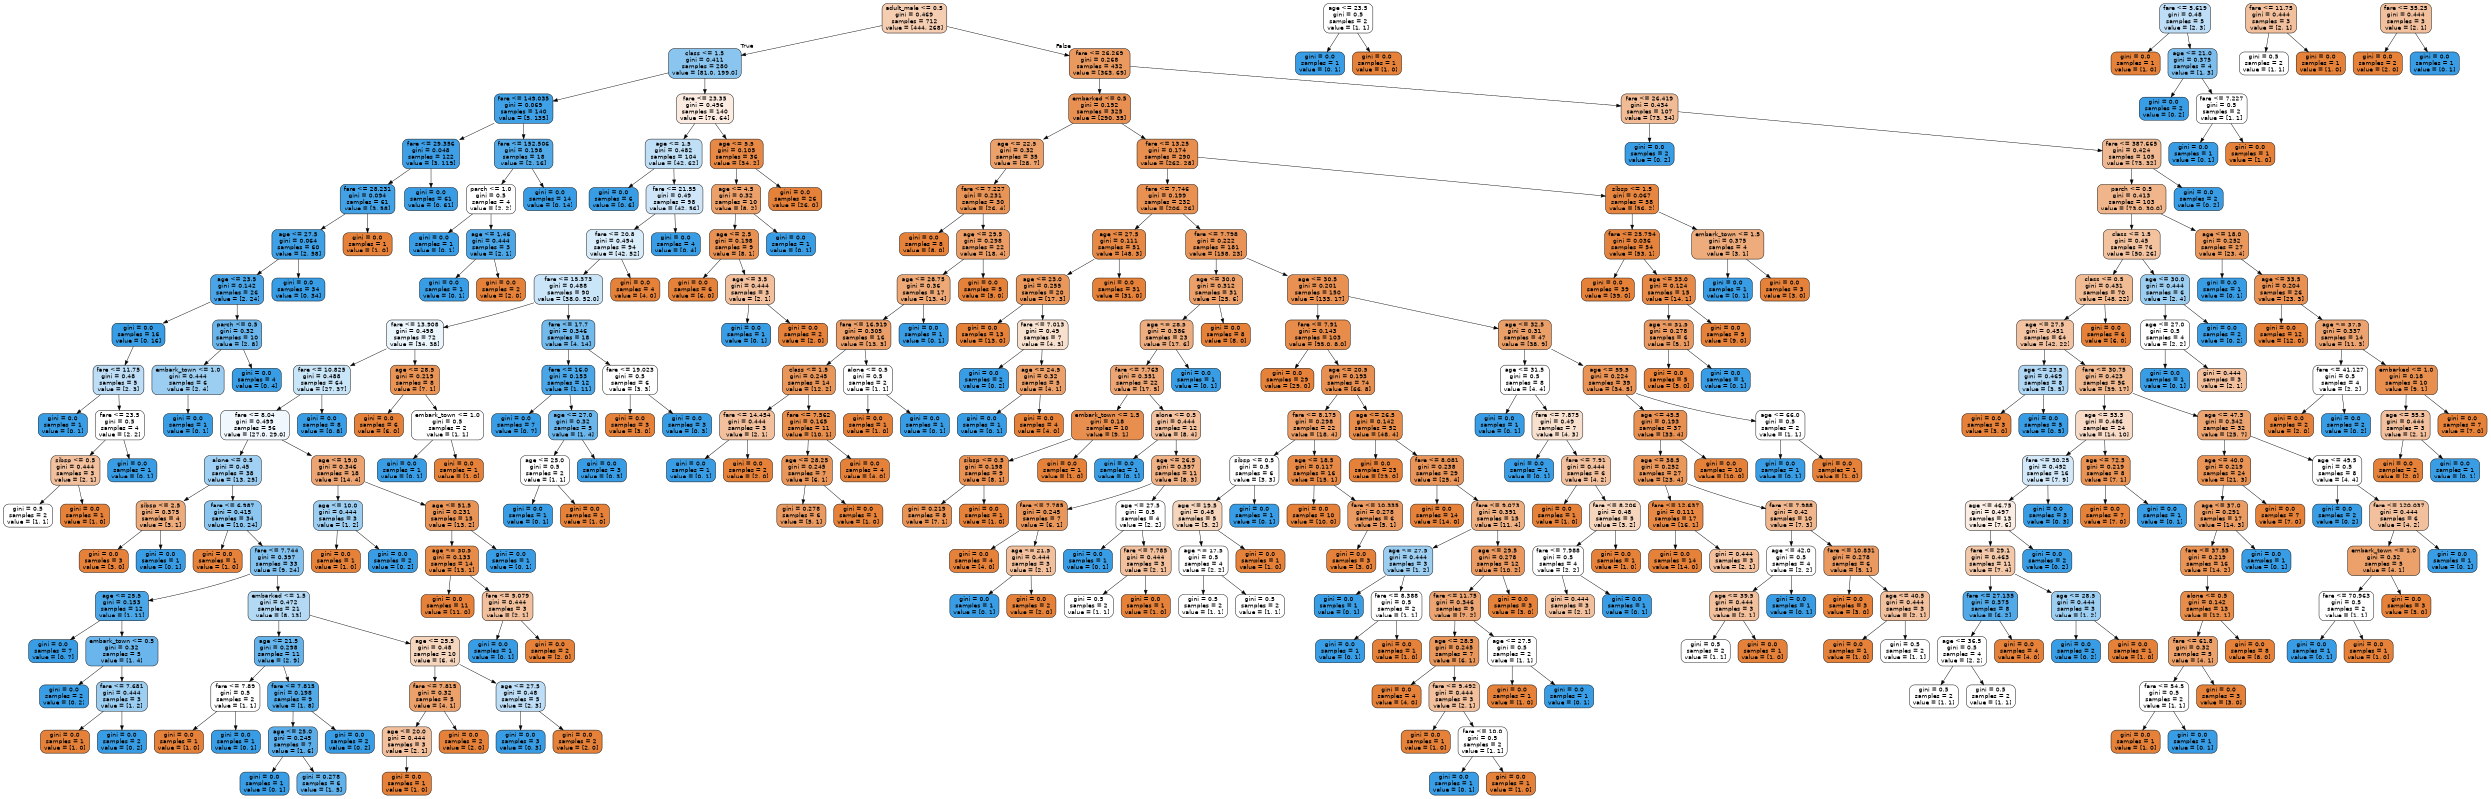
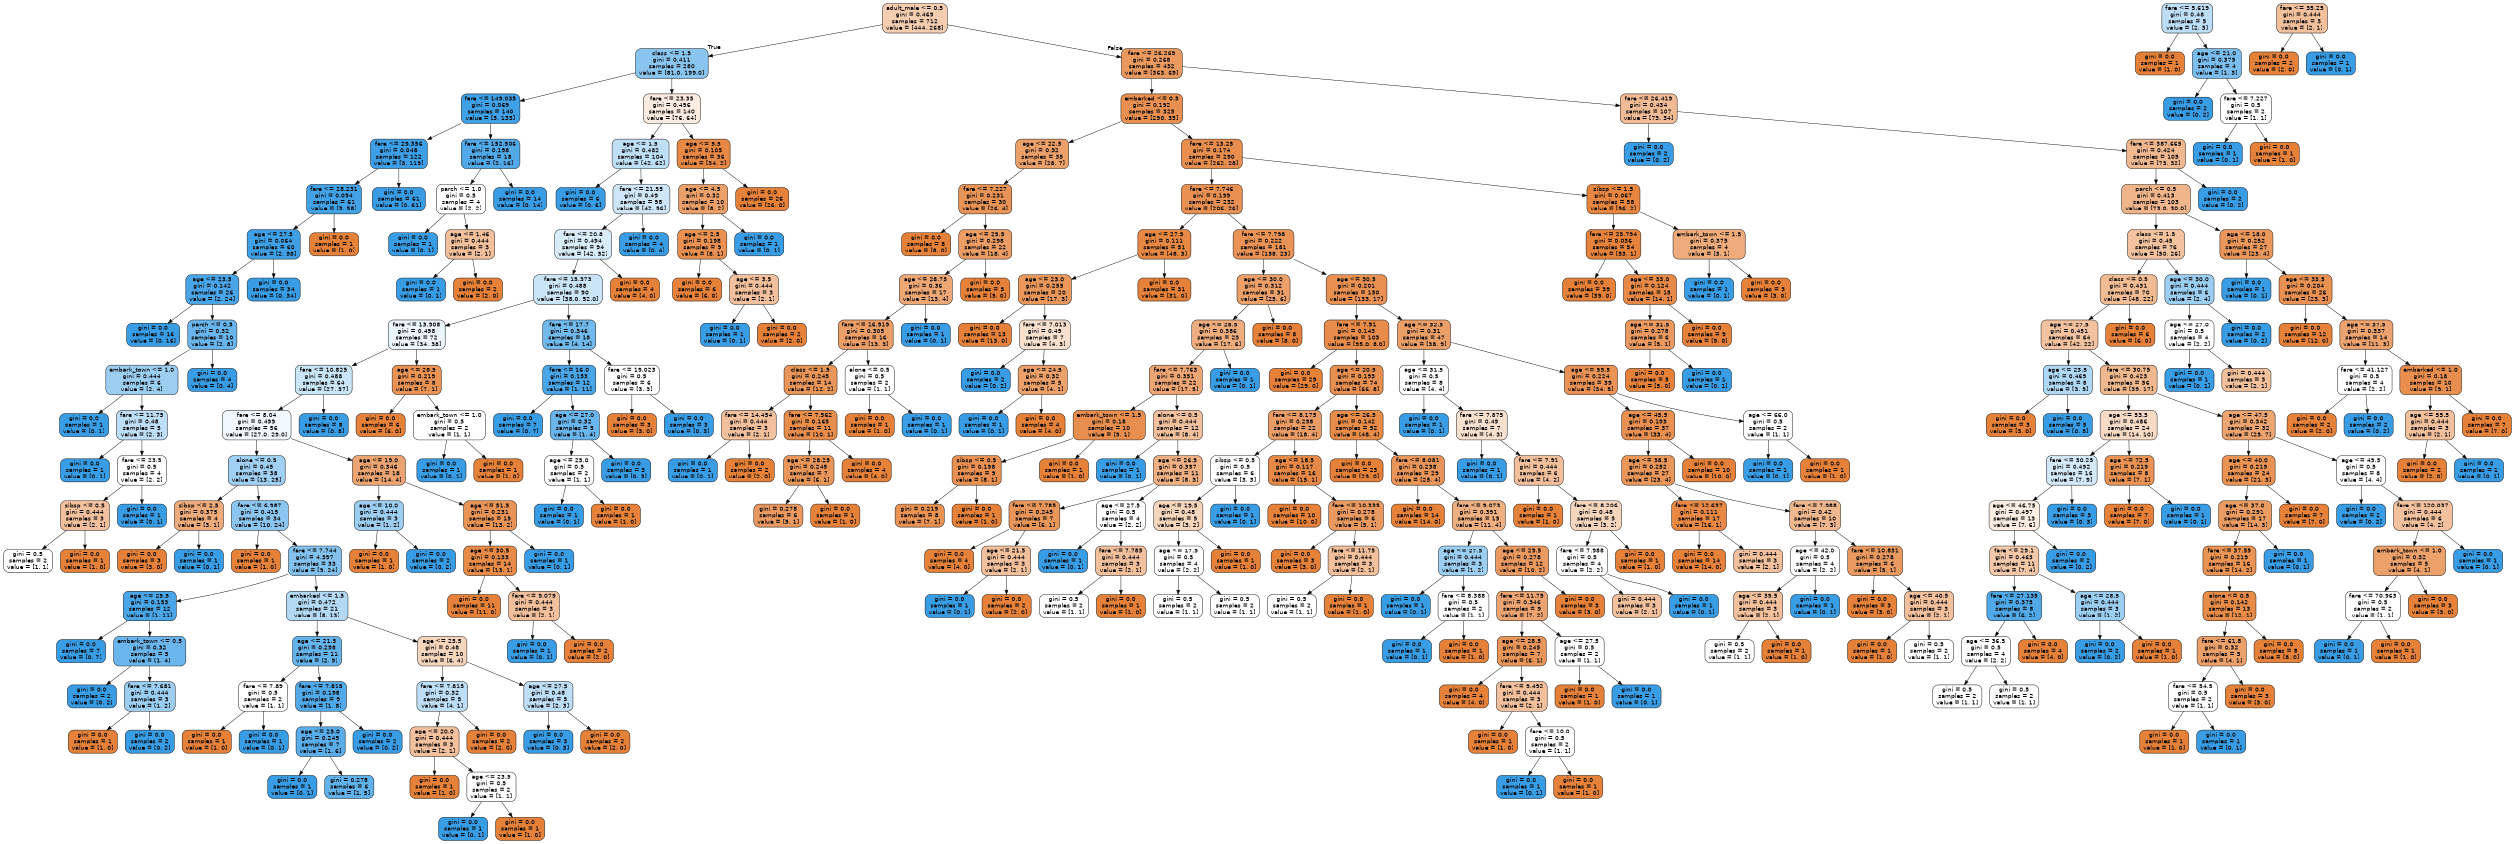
node "age <= 1.46 gini = 0.444 samples = 3 value = [2, 1]": fillcolor #4ba6e7 -> #f2c09c
edge "gini = 0.0 samples = 16 value = [0, 16]" -> "fare <= 11.75 gini = 0.48 samples = 5 value = [2, 3]": now "embark_town <= 1.0 gini = 0.444 samples = 6 value = [2, 4]" -> "fare <= 11.75 gini = 0.48 samples = 5 value = [2, 3]"
edge "fare <= 10.335 gini = 0.278 samples = 6 value = [5, 1]" -> "fare <= 11.75 gini = 0.444 samples = 3 value = [2, 1]": added
node "fare <= 7.744 gini = 0.397 samples = 33 value = [9, 24]": label "fare <= 7.744 gini = 0.397 samples = 33 value = [9, 24]" -> "fare <= 7.744 gini = 4.397 samples = 33 value = [9, 24]"
node "fare <= 7.815 gini = 0.32 samples = 5 value = [4, 1]": fillcolor #eca06a -> #bddef6
edge "age <= 20.0 gini = 0.444 samples = 3 value = [2, 1]" -> "age <= 23.5 gini = 0.5 samples = 2 value = [1, 1]": added
